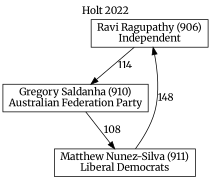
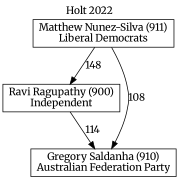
node "Ravi Ragupathy (906) Independent": label "Ravi Ragupathy (906) Independent" -> "Ravi Ragupathy (900) Independent"
edge "Gregory Saldanha (910) Australian Federation Party" -> "Matthew Nunez-Silva (911) Liberal Democrats": reversed
